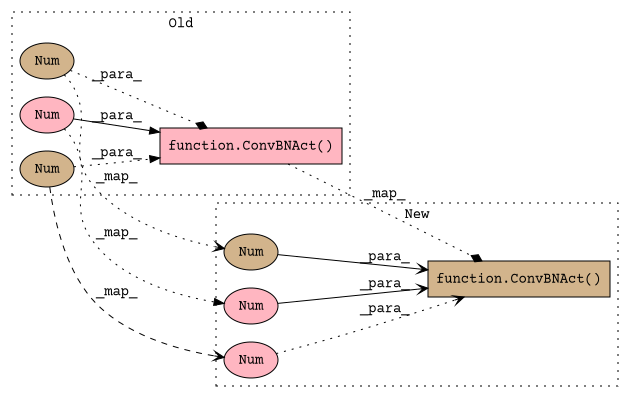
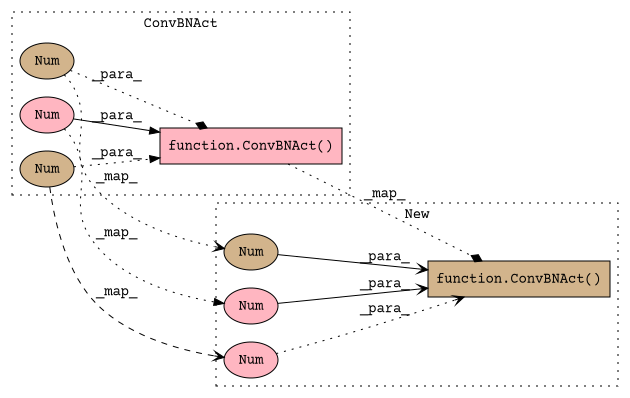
cluster "Old": label "Old" -> "ConvBNAct"
